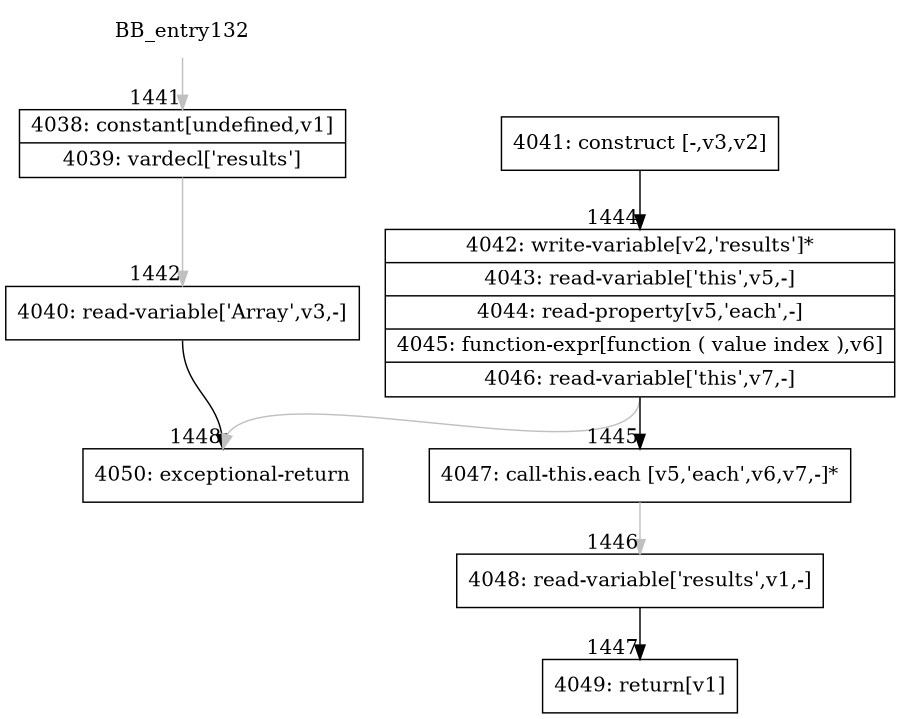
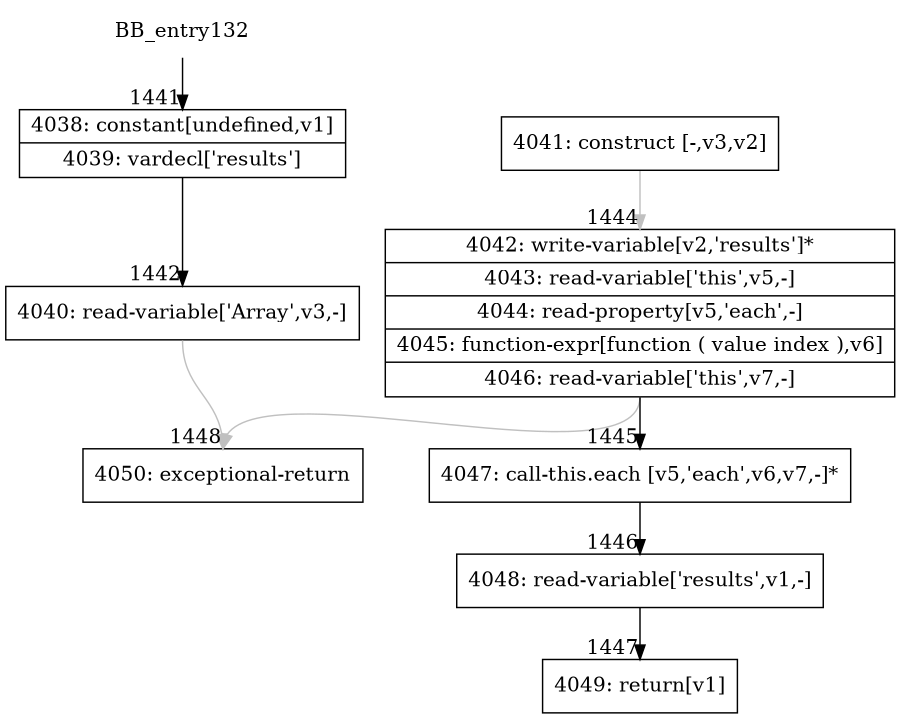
edge "BB_entry132" -> "4038: constant[undefined,v1]": color gray -> black
edge "4041: construct [-,v3,v2]" -> "4042: write-variable[v2,'results']*": color black -> gray
edge "4038: constant[undefined,v1]" -> "4040: read-variable['Array',v3,-]": color gray -> black
edge "4040: read-variable['Array',v3,-]" -> "4050: exceptional-return": color black -> gray
edge "4047: call-this.each [v5,'each',v6,v7,-]*" -> "4048: read-variable['results',v1,-]": color gray -> black
